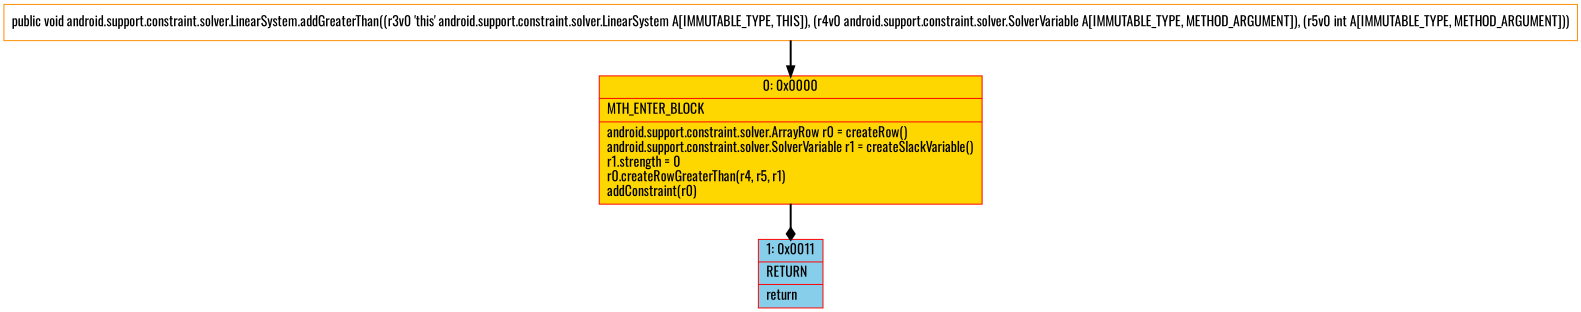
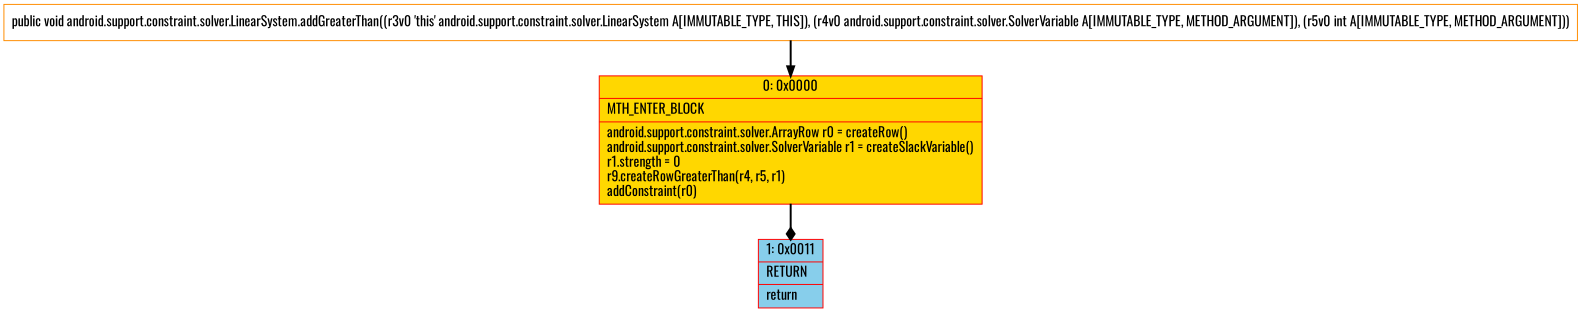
node "0: 0x0000": text "r0.createRowGreaterThan(r4, r5, r1)" -> "r9.createRowGreaterThan(r4, r5, r1)"
